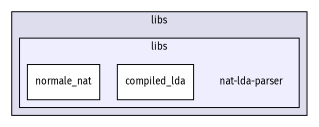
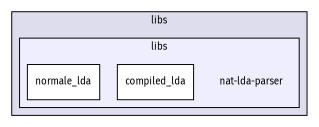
node "normale_nat": label "normale_nat" -> "normale_lda"
